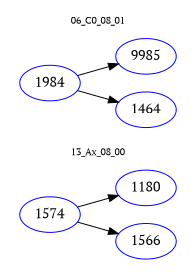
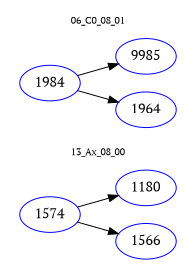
node "1464": label "1464" -> "1964"
